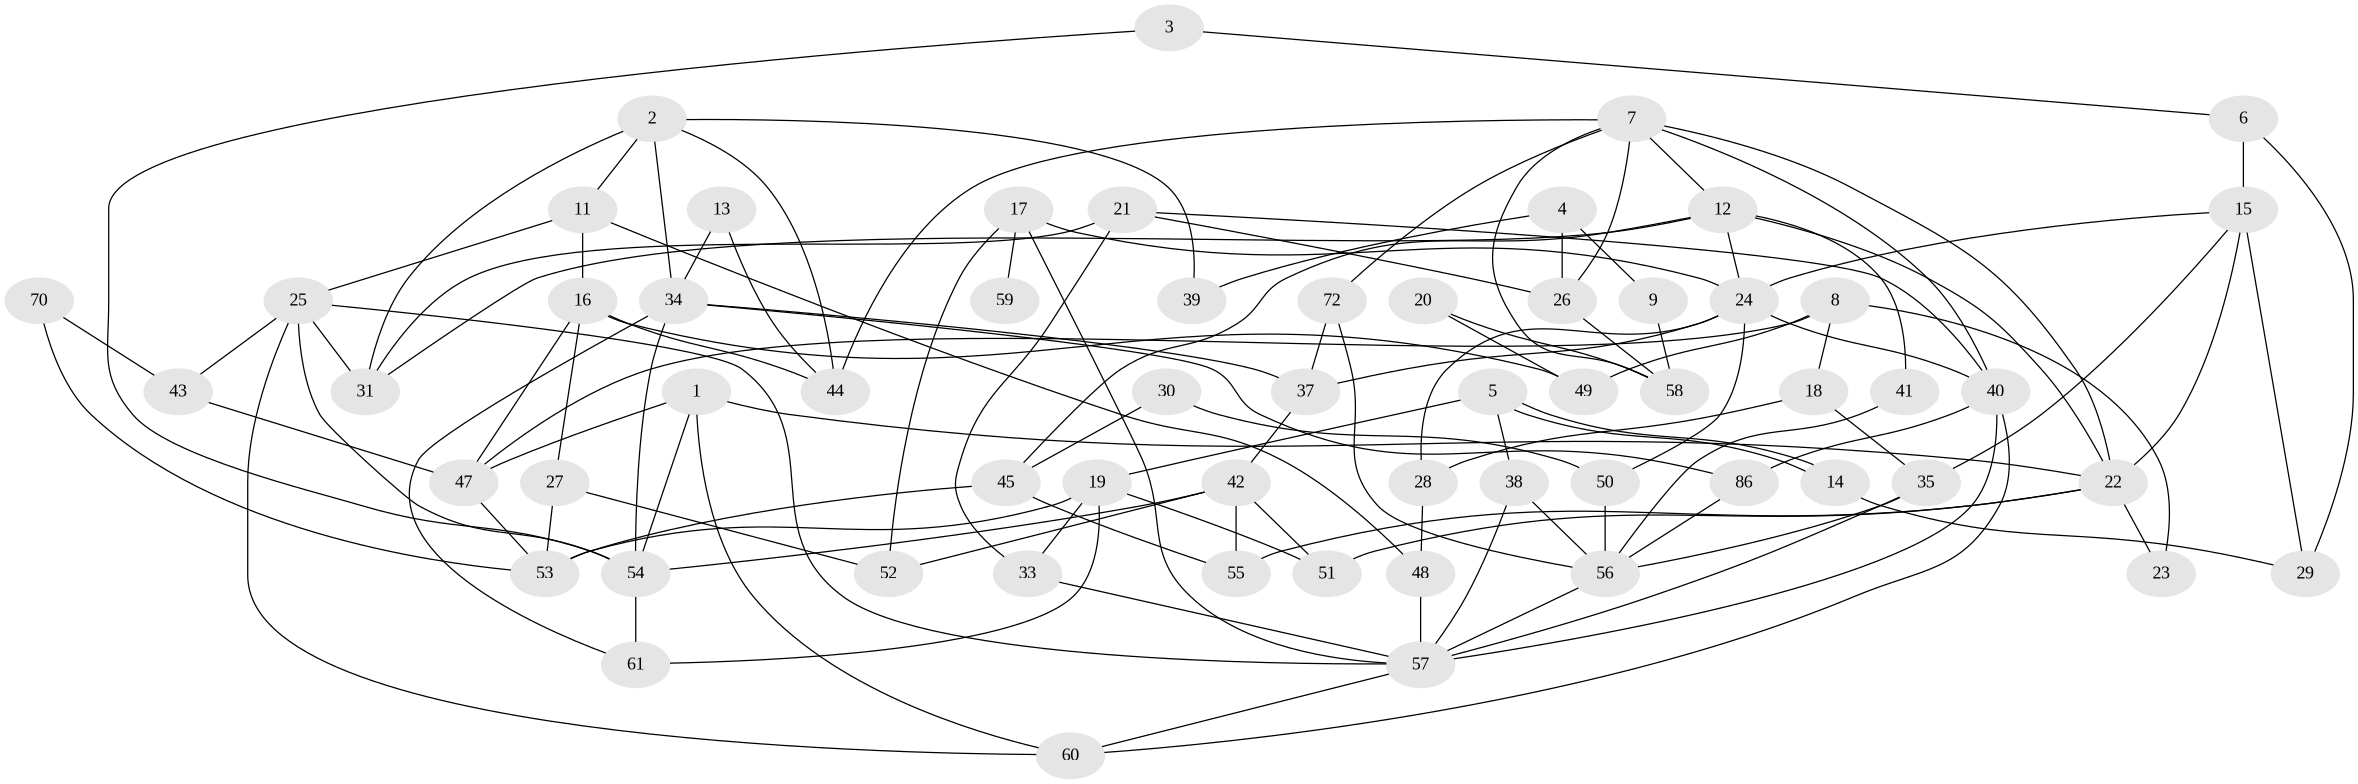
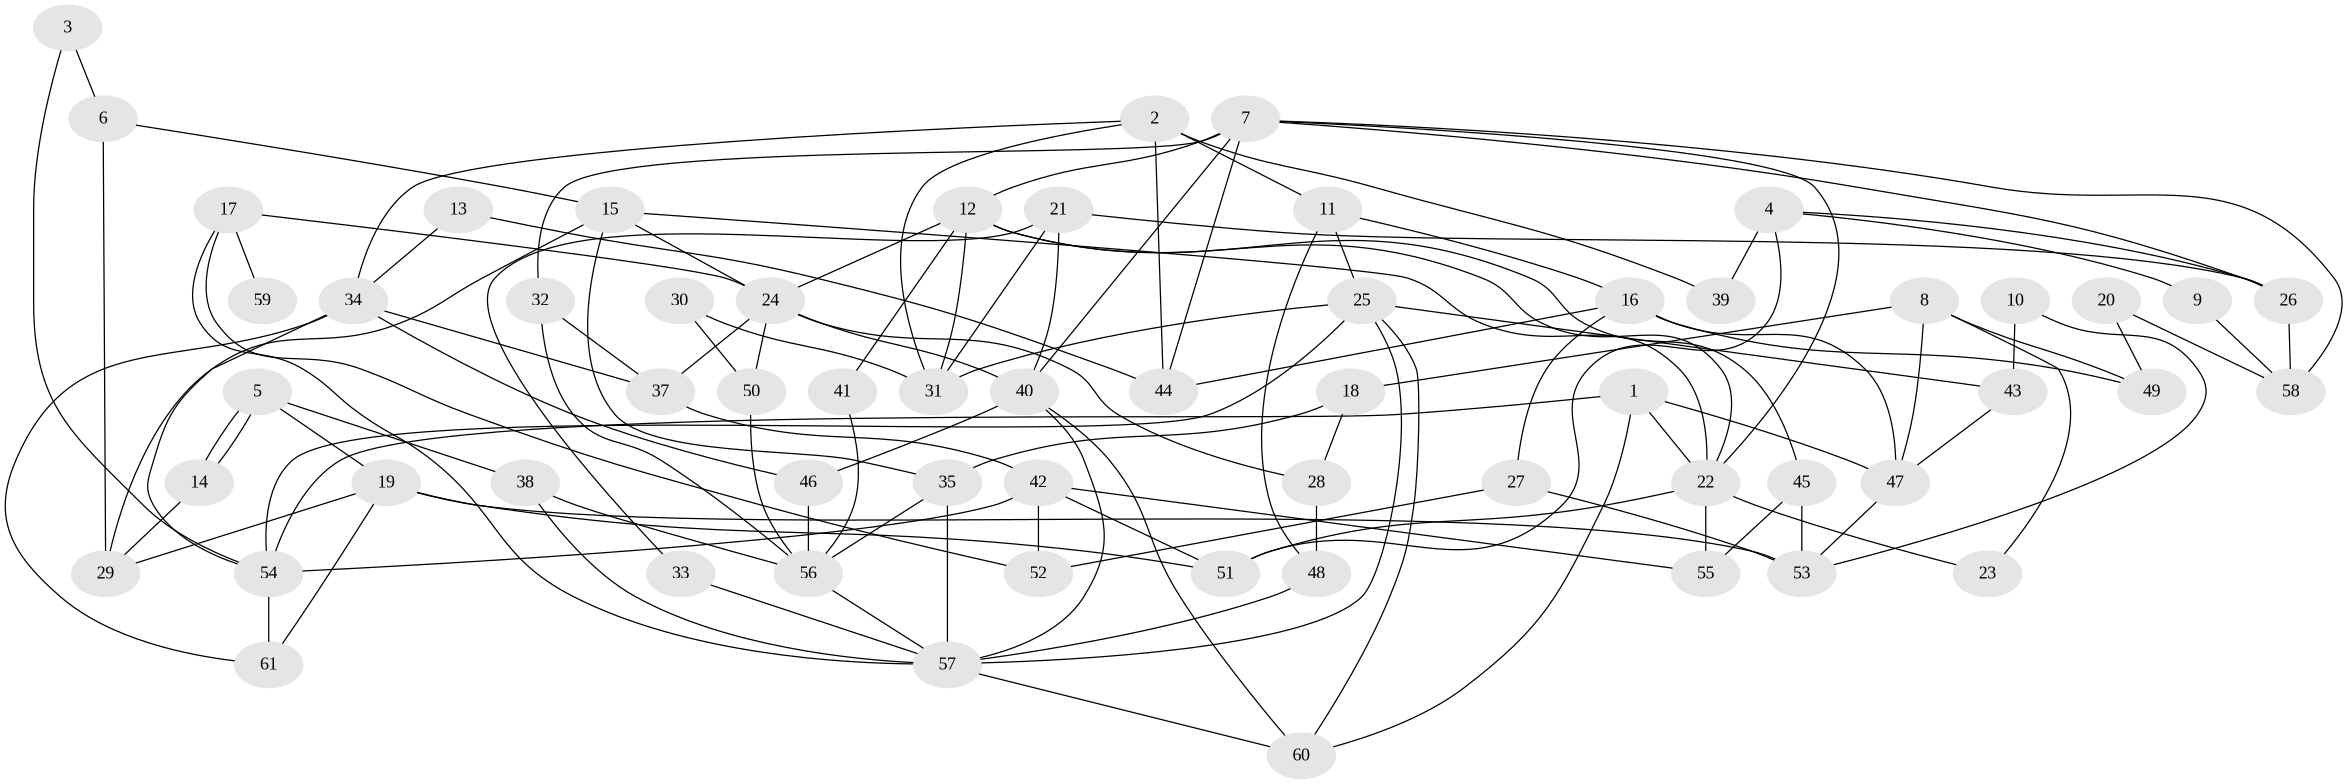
node "70": label "70" -> "10"
node "72": label "72" -> "32"
edge "30" -- "45": now "30" -- "31"
edge "4" -- "51": added
node "86": label "86" -> "46"
edge "19" -- "33": now "19" -- "29"
